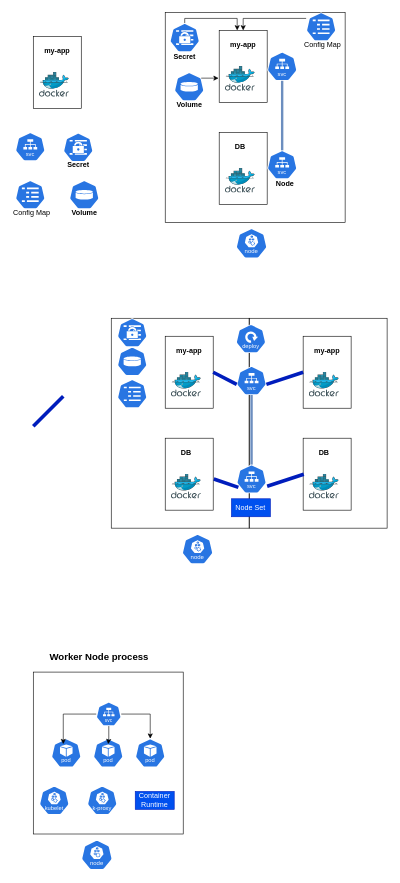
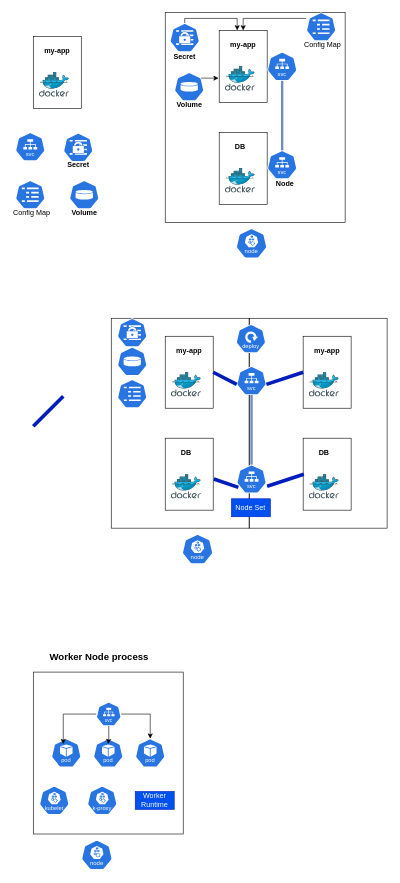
node "Container Runtime": label "Container Runtime" -> "Worker Runtime"
